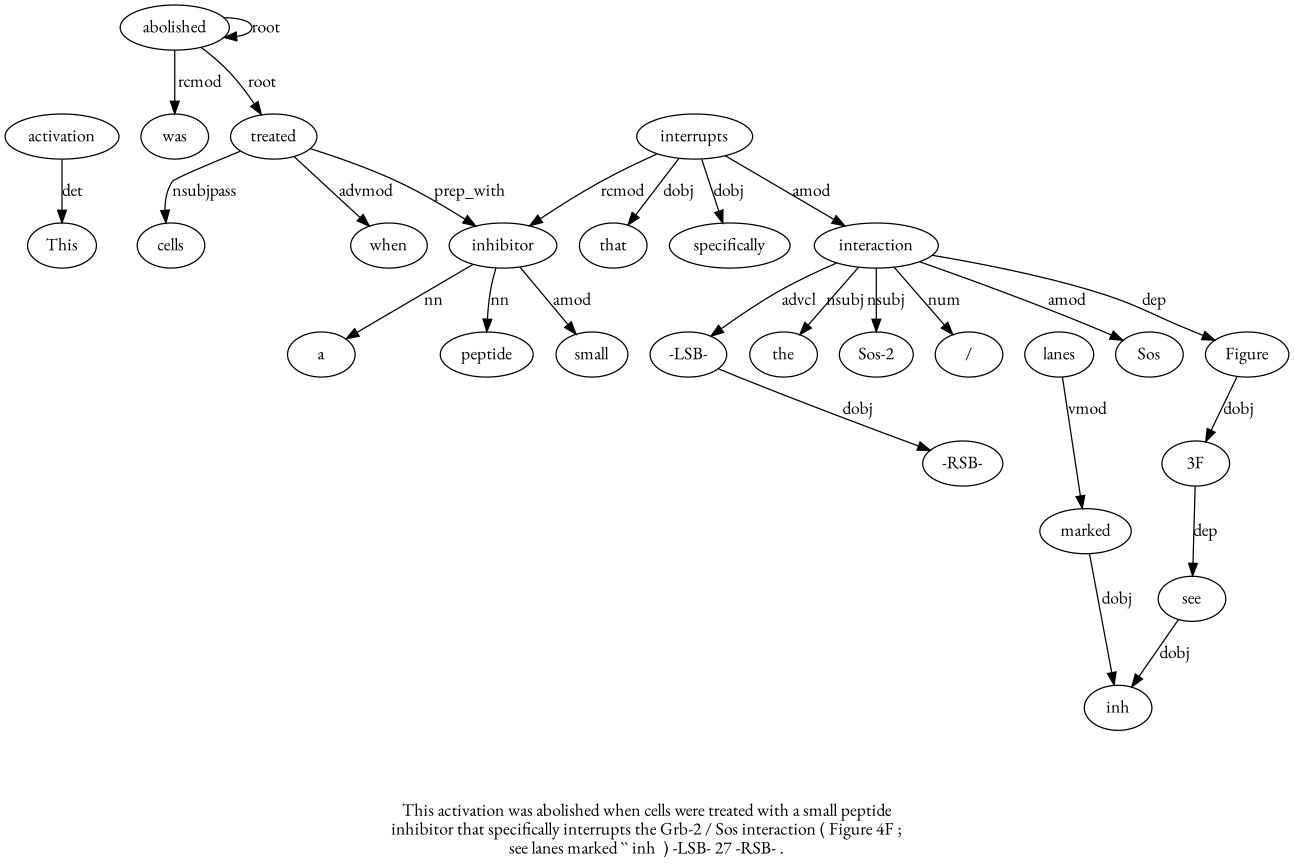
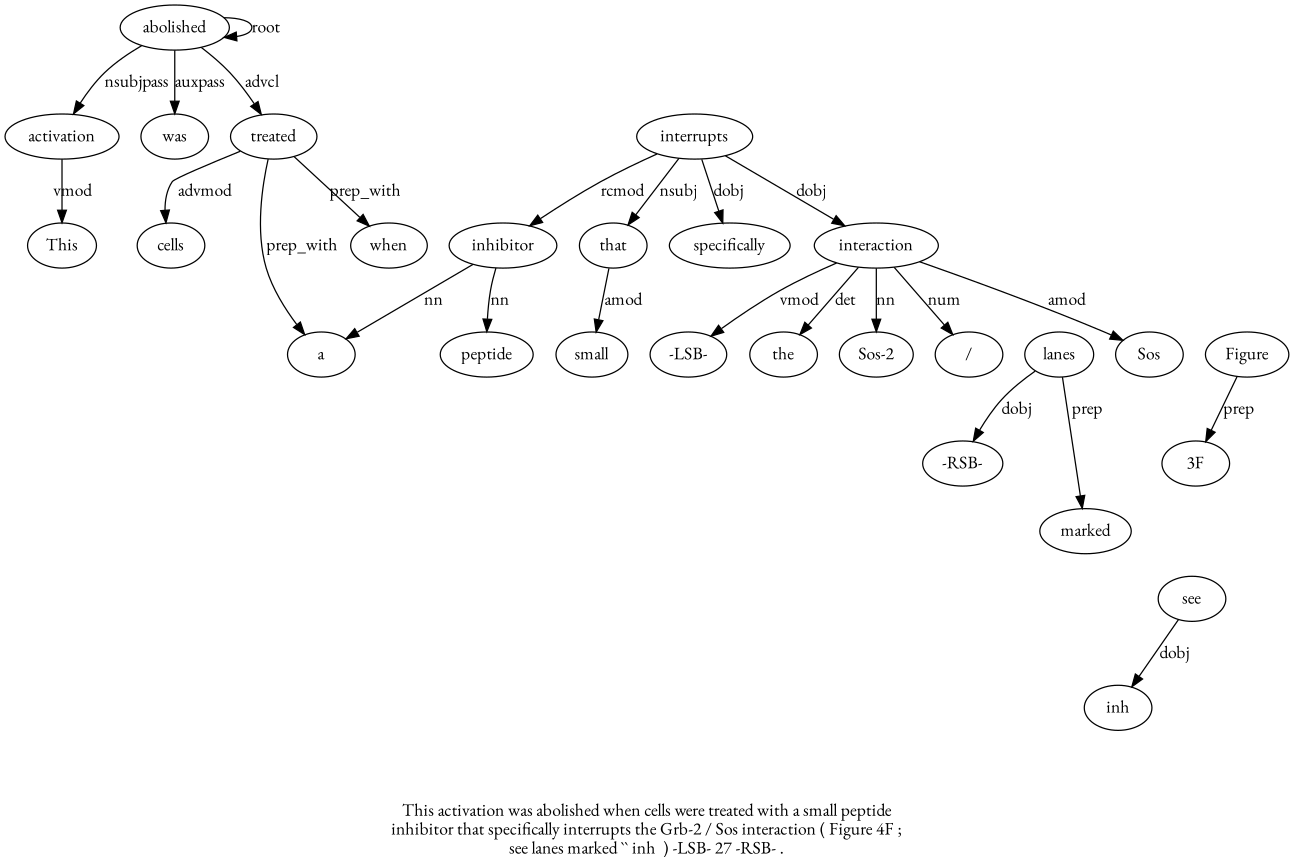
edge "abolished" -> "activation": added, label "nsubjpass"
edge "abolished" -> "was": label "rcmod" -> "auxpass"
edge "abolished" -> "treated": label "root" -> "advcl"
edge "treated" -> "inhibitor": now "treated" -> "a"
edge "activation" -> "This": label "det" -> "vmod"
edge "treated" -> "cells": label "nsubjpass" -> "advmod"
edge "treated" -> "when": label "advmod" -> "prep_with"
edge "interrupts" -> "that": label "dobj" -> "nsubj"
edge "interrupts" -> "interaction": label "amod" -> "dobj"
edge "interaction" -> "Figure": removed, label "dep"
edge "inhibitor" -> "small": now "that" -> "small"
edge "interaction" -> "-LSB-": label "advcl" -> "vmod"
edge "interaction" -> "the": label "nsubj" -> "det"
edge "interaction" -> "Sos-2": label "nsubj" -> "nn"
edge "-LSB-" -> "-RSB-": now "lanes" -> "-RSB-"
edge "lanes" -> "marked": label "vmod" -> "prep"
edge "Figure" -> "3F": label "dobj" -> "prep"
edge "3F" -> "see": removed, label "dep"
edge "marked" -> "inh": removed, label "dobj"
